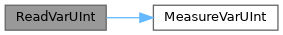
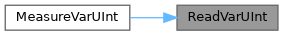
edge "ReadVarUInt" -> "MeasureVarUInt": reversed
